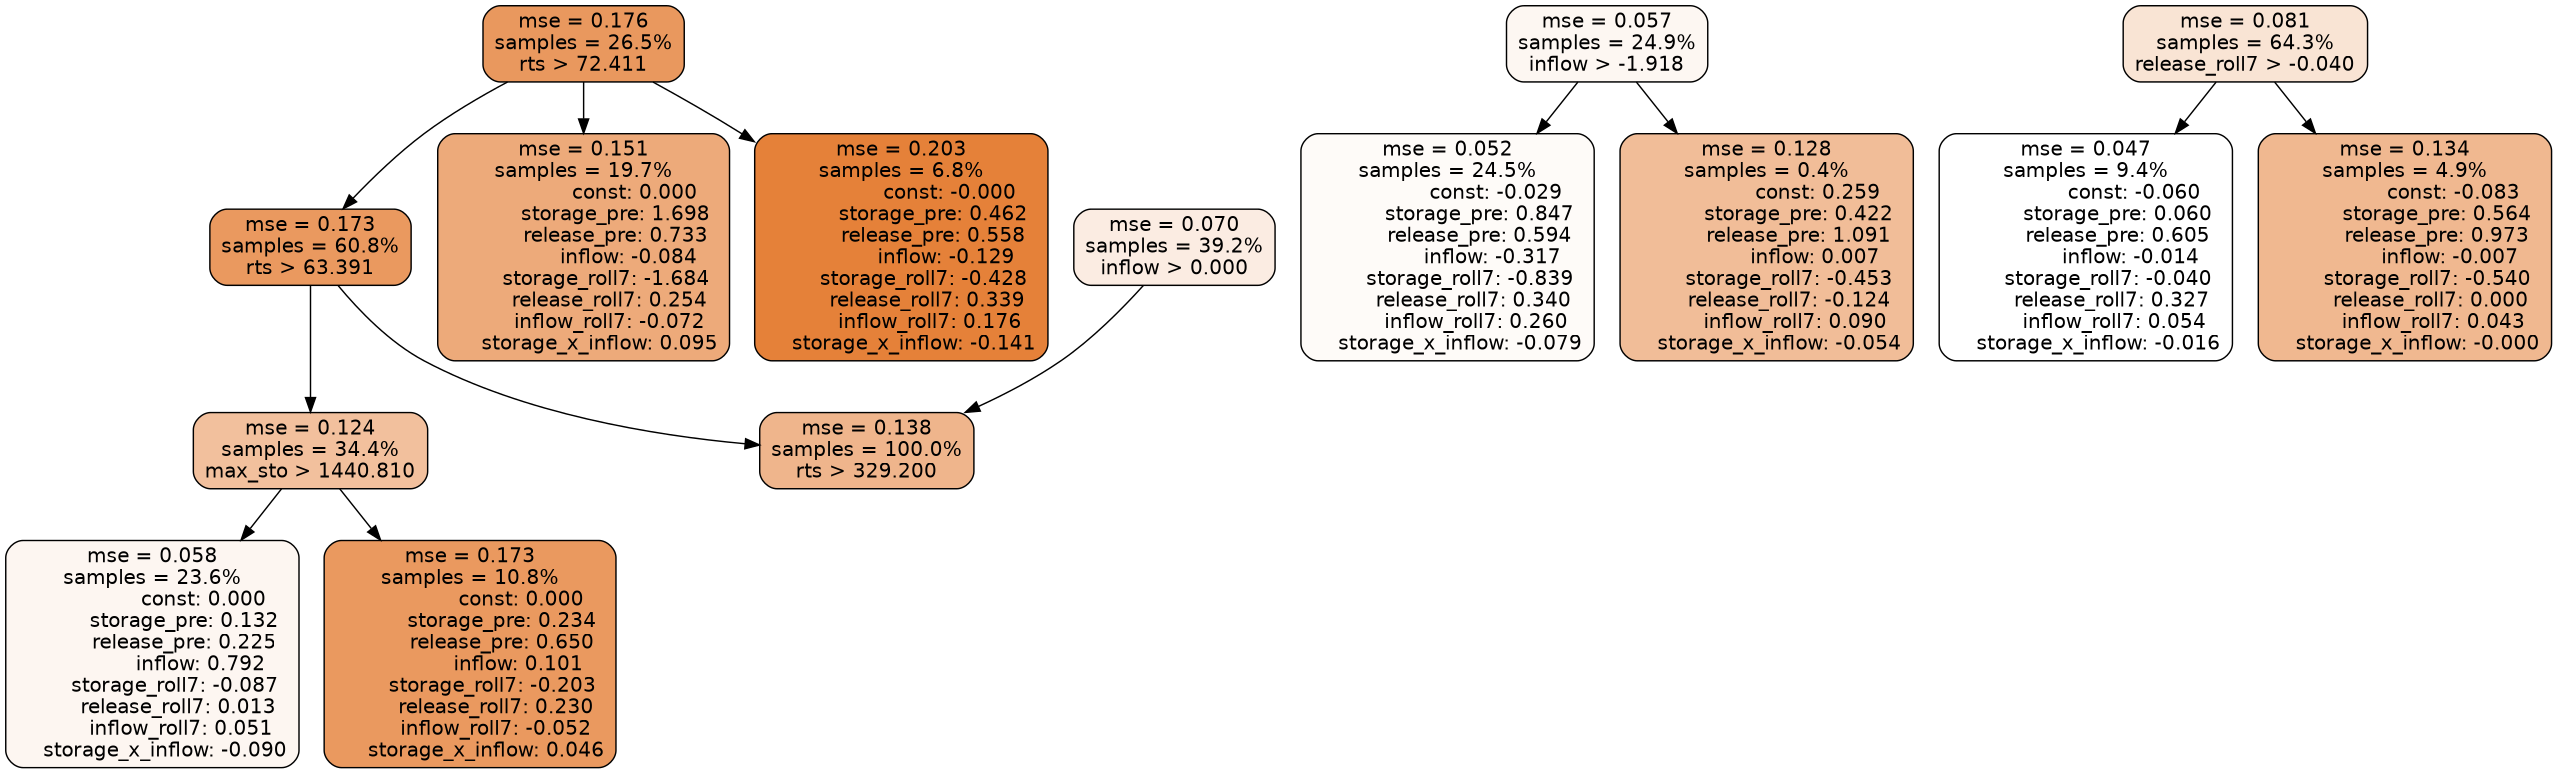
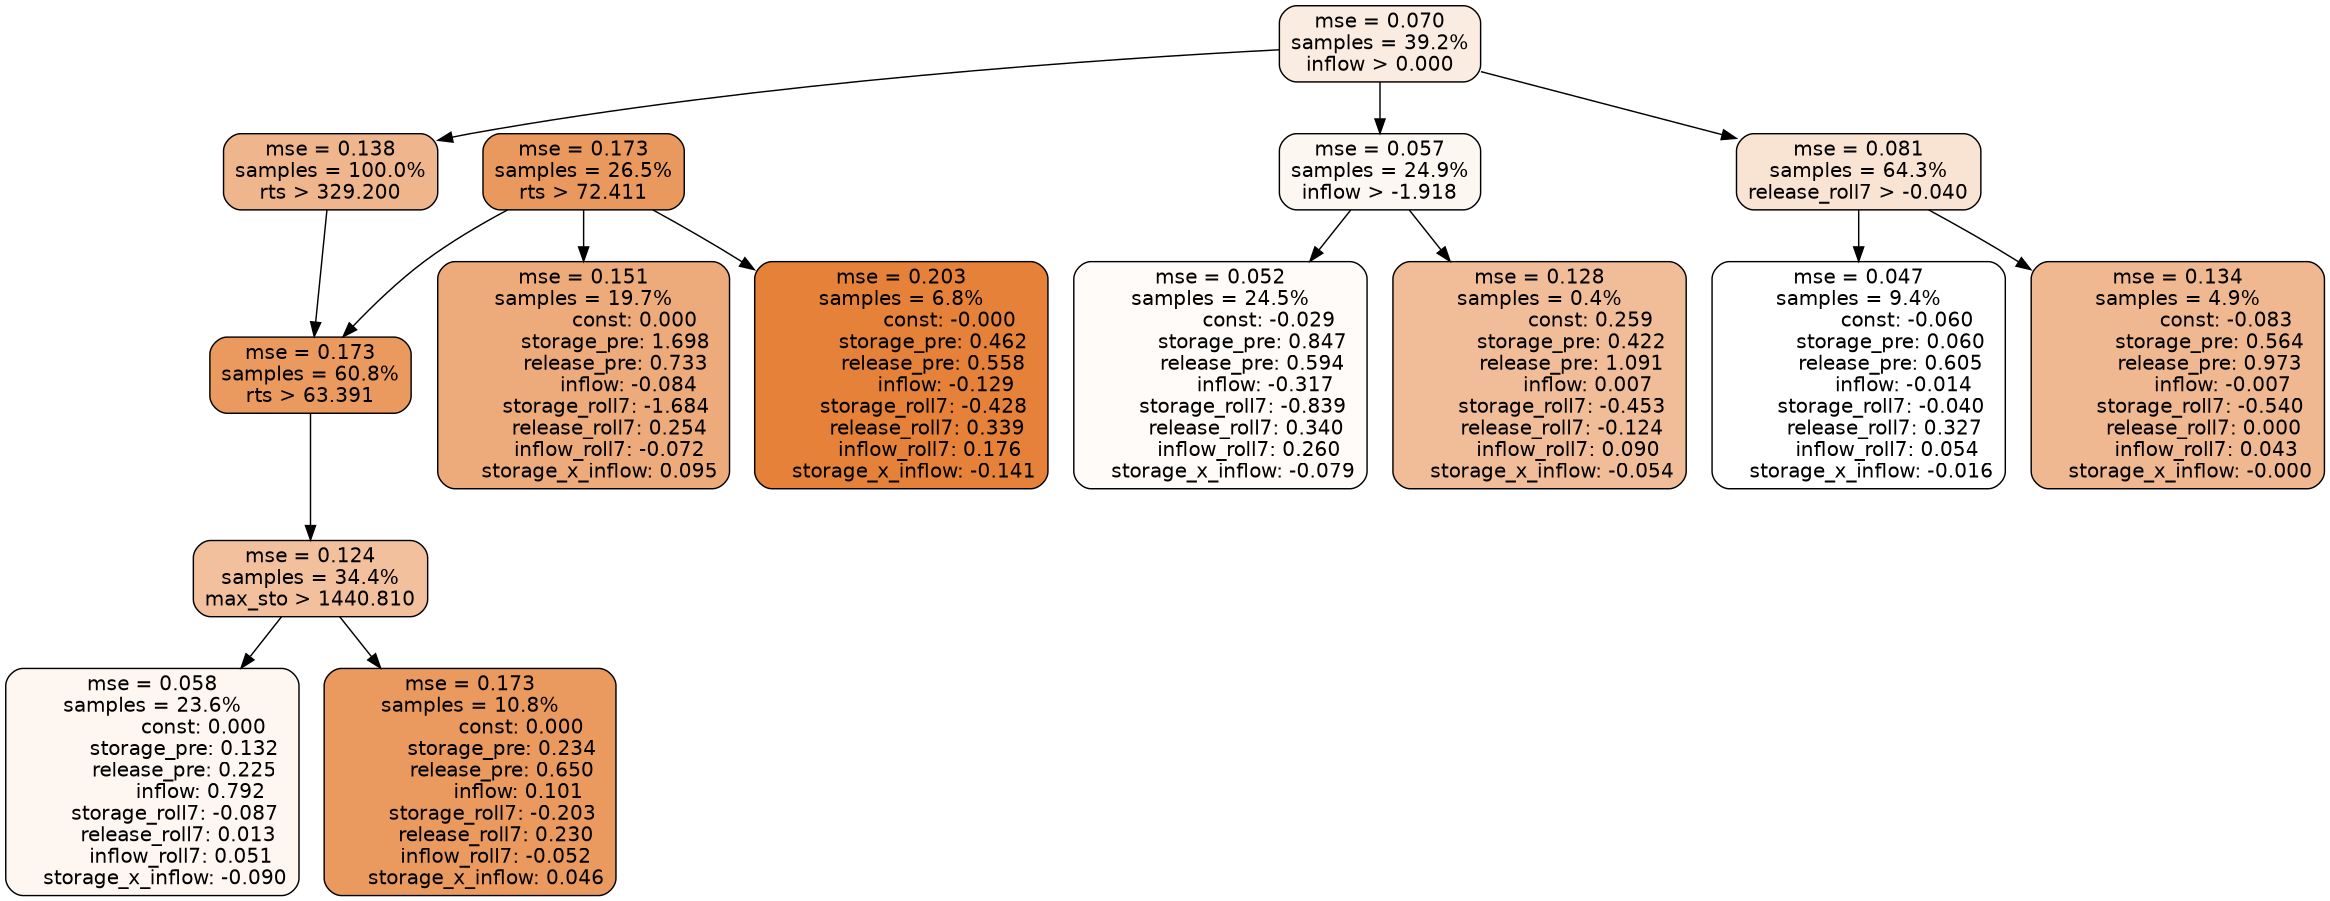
node "mse = 0.176 samples = 26.5% rts > 72.411": label "mse = 0.176 samples = 26.5% rts > 72.411" -> "mse = 0.173 samples = 26.5% rts > 72.411"
edge "mse = 0.070 samples = 39.2% inflow > 0.000" -> "mse = 0.057 samples = 24.9% inflow > -1.918": added
edge "mse = 0.070 samples = 39.2% inflow > 0.000" -> "mse = 0.081 samples = 64.3% release_roll7 > -0.040": added
edge "mse = 0.173 samples = 60.8% rts > 63.391" -> "mse = 0.138 samples = 100.0% rts > 329.200": reversed
